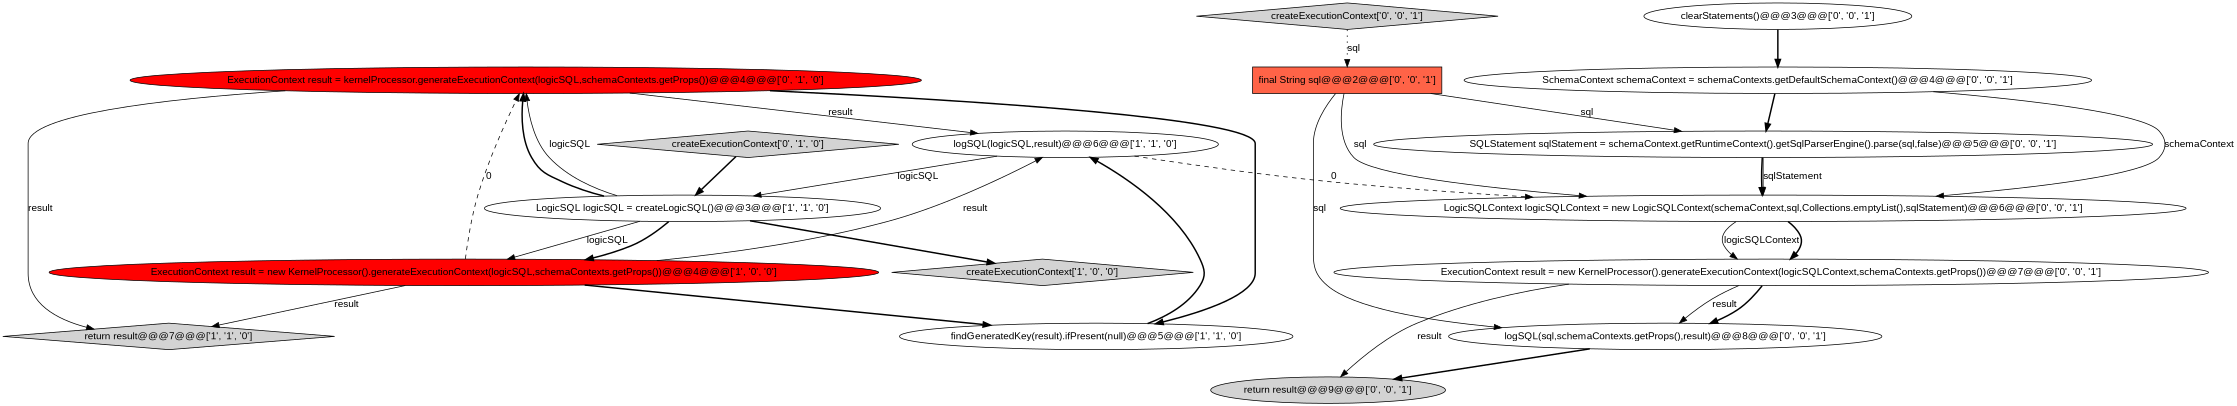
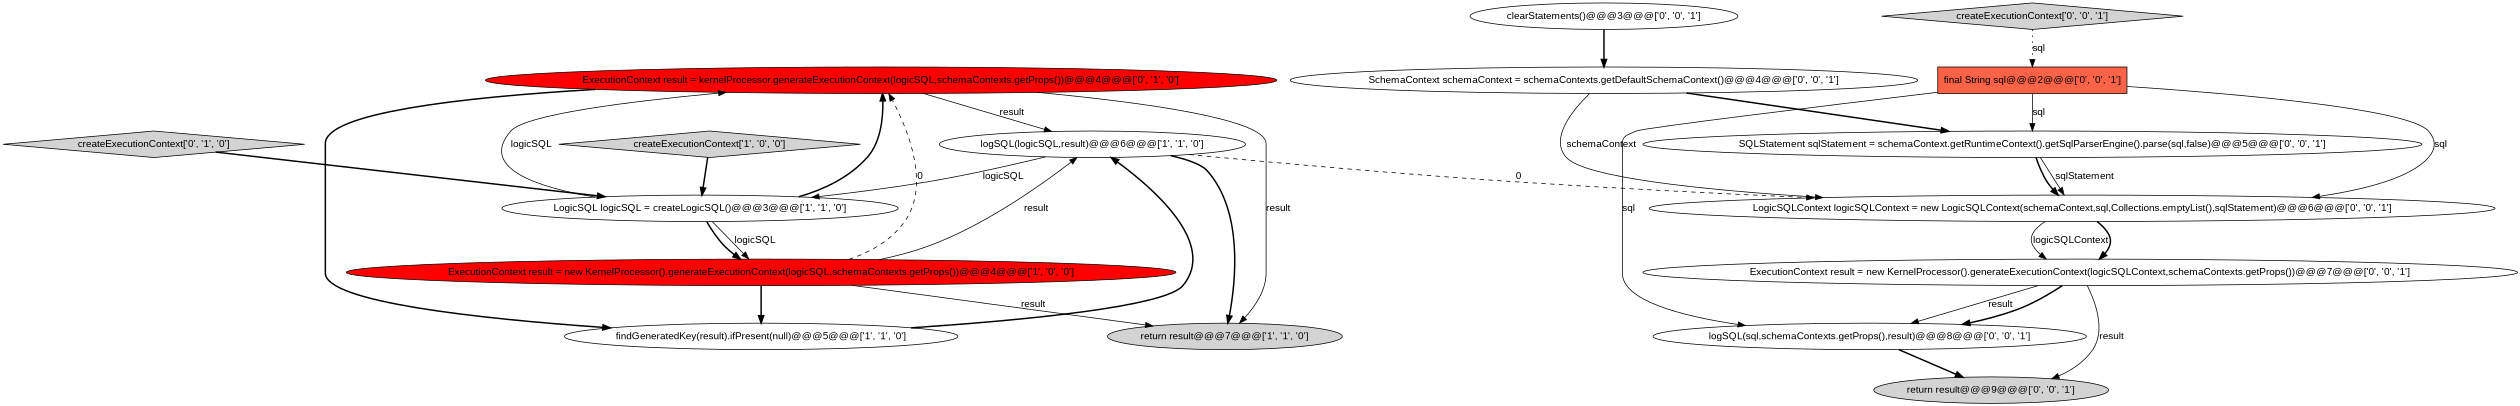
edge "logSQL(logicSQL,result)@@@6@@@['1', '1', '0']" -> "return result@@@7@@@['1', '1', '0']": added
edge "LogicSQL logicSQL = createLogicSQL()@@@3@@@['1', '1', '0']" -> "createExecutionContext['1', '0', '0']": reversed
node "return result@@@7@@@['1', '1', '0']": shape diamond -> ellipse
